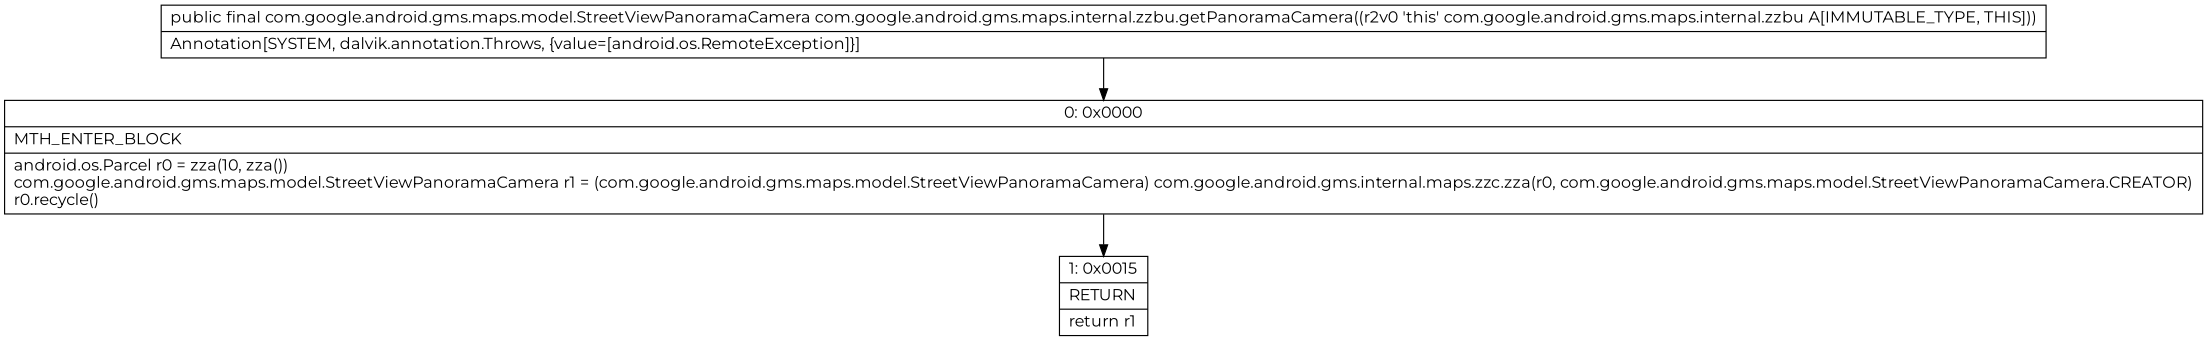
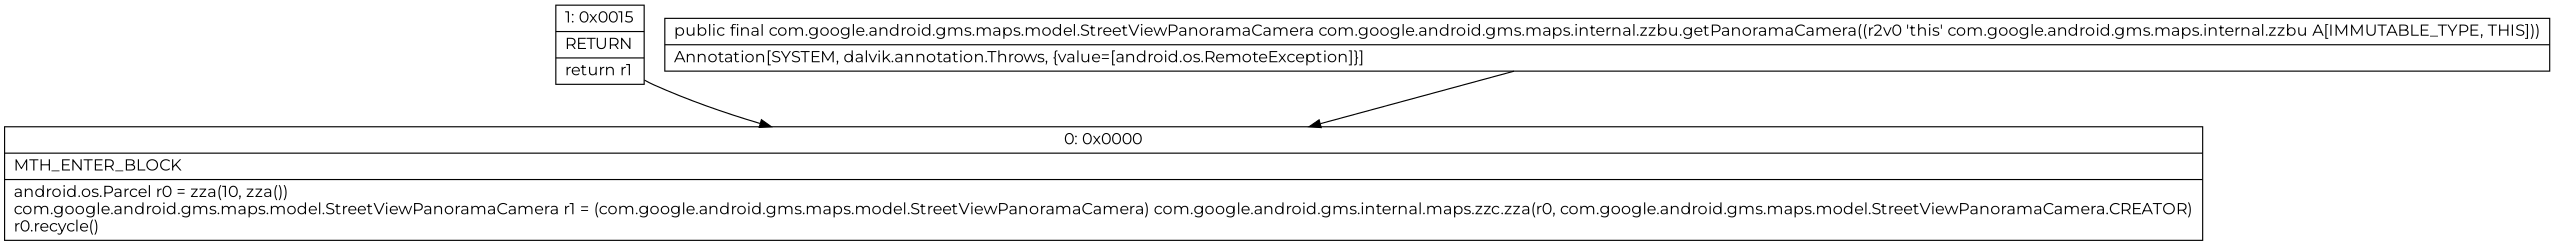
edge "0: 0x0000" -> "1: 0x0015": reversed
